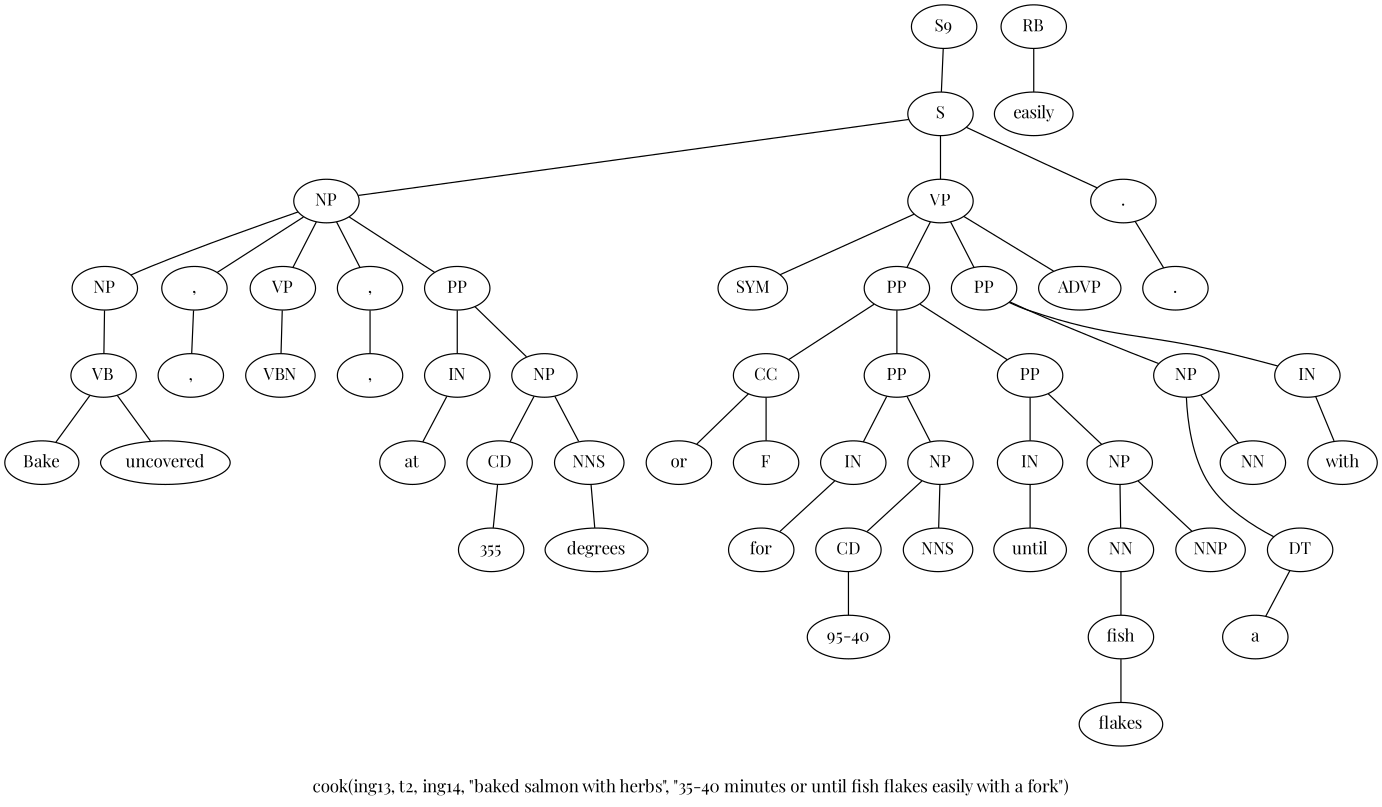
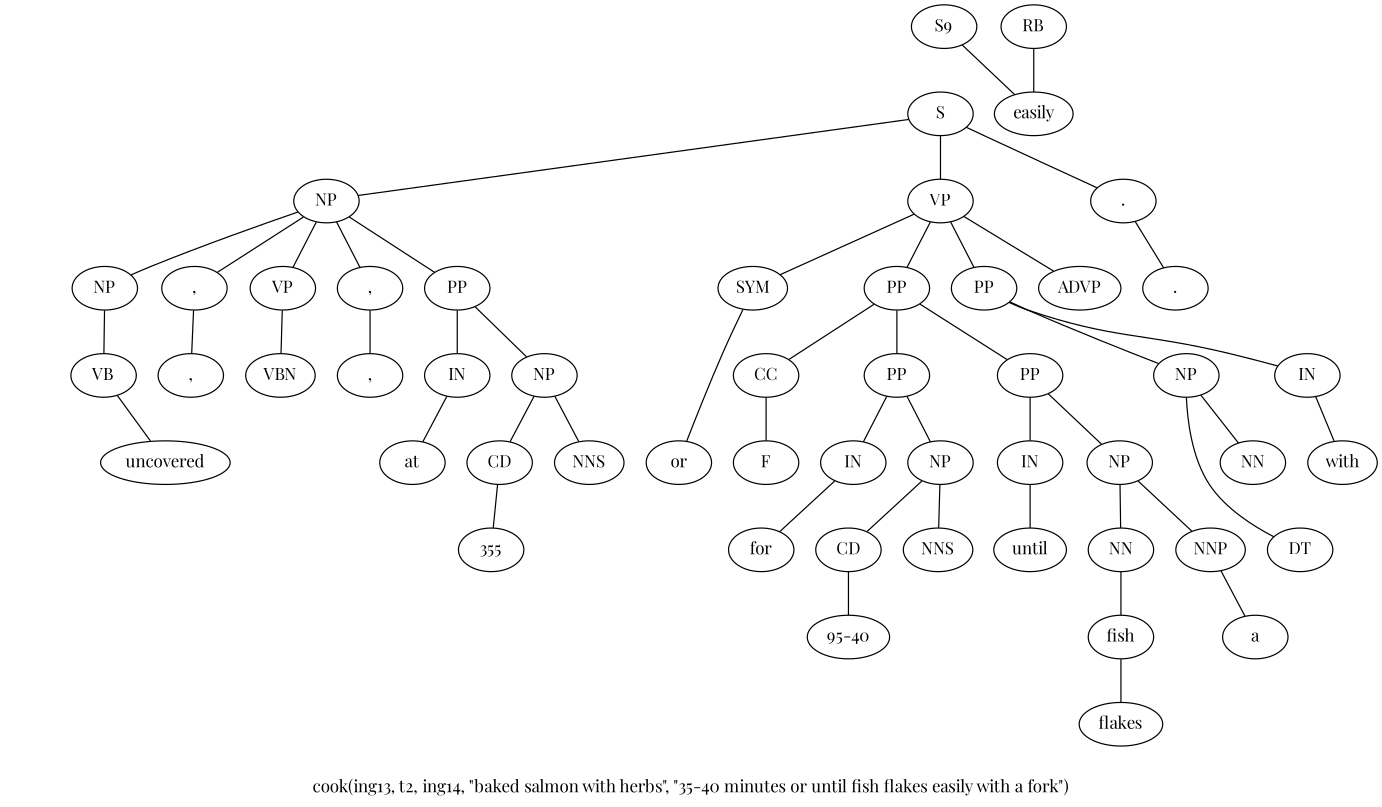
edge "S9" -- "S": now "S9" -- "easily"
edge "CC" -- "or": now "SYM" -- "or"
node "Bake": removed
node "degrees": removed
edge "DT" -- "a": now "NNP" -- "a"
